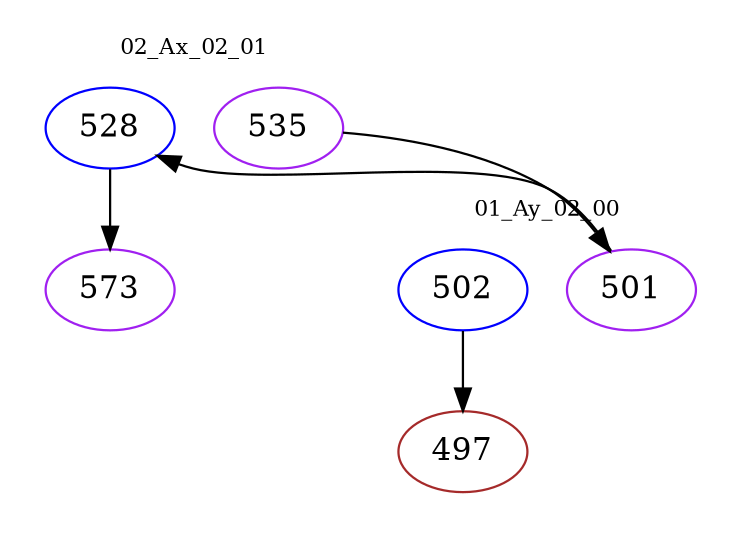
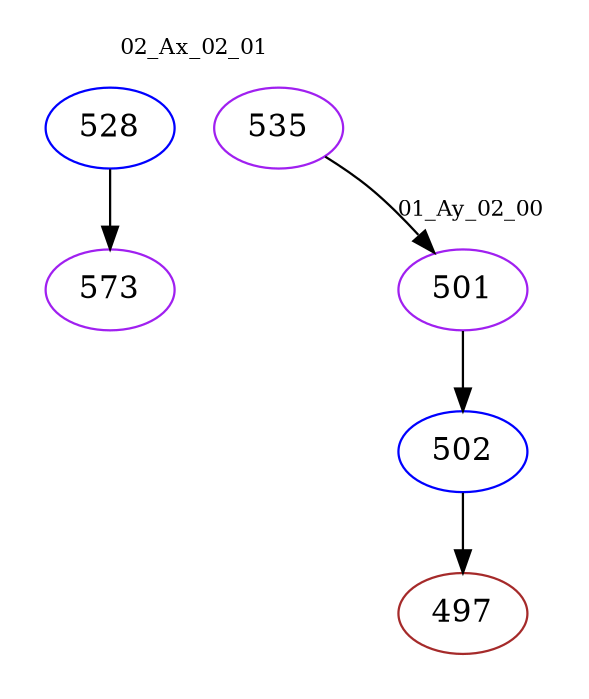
edge "501" -> "528": now "501" -> "502"
